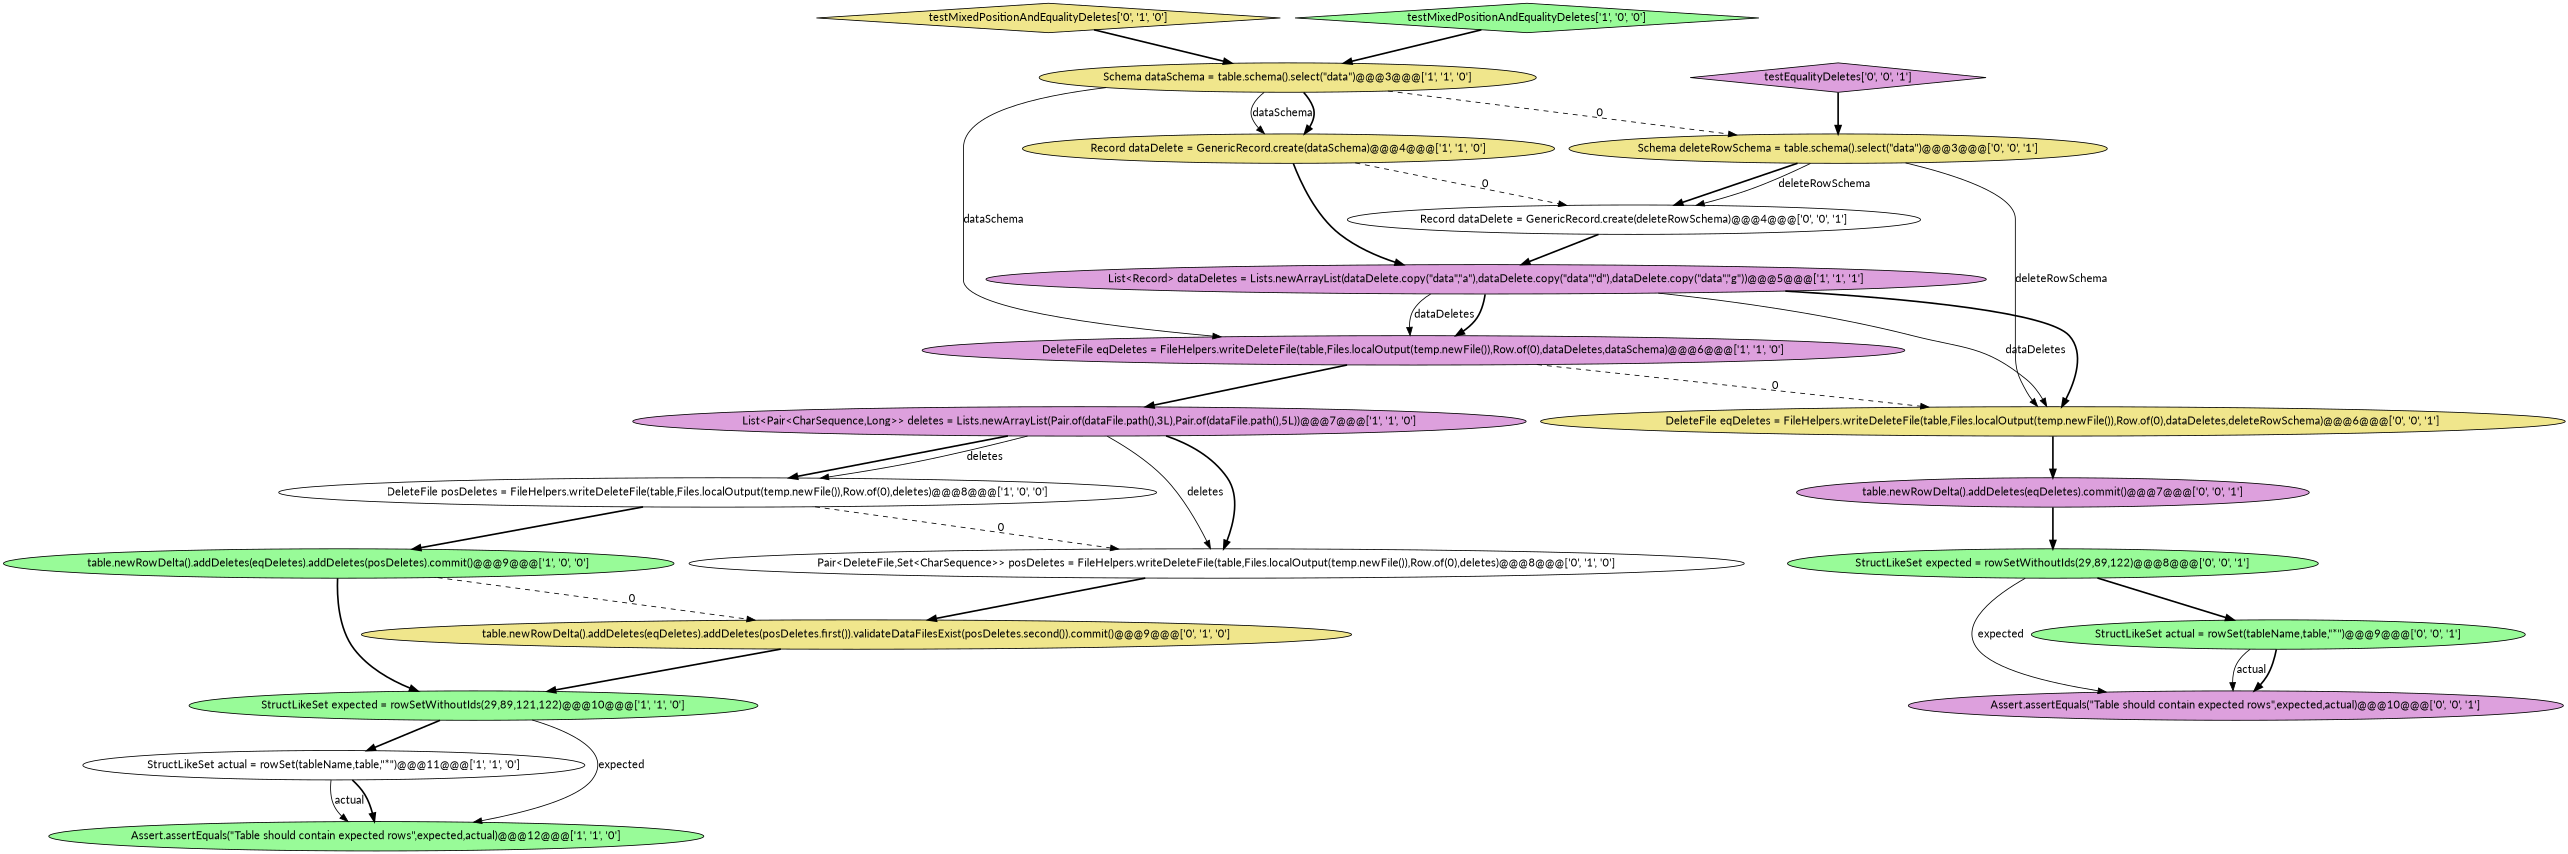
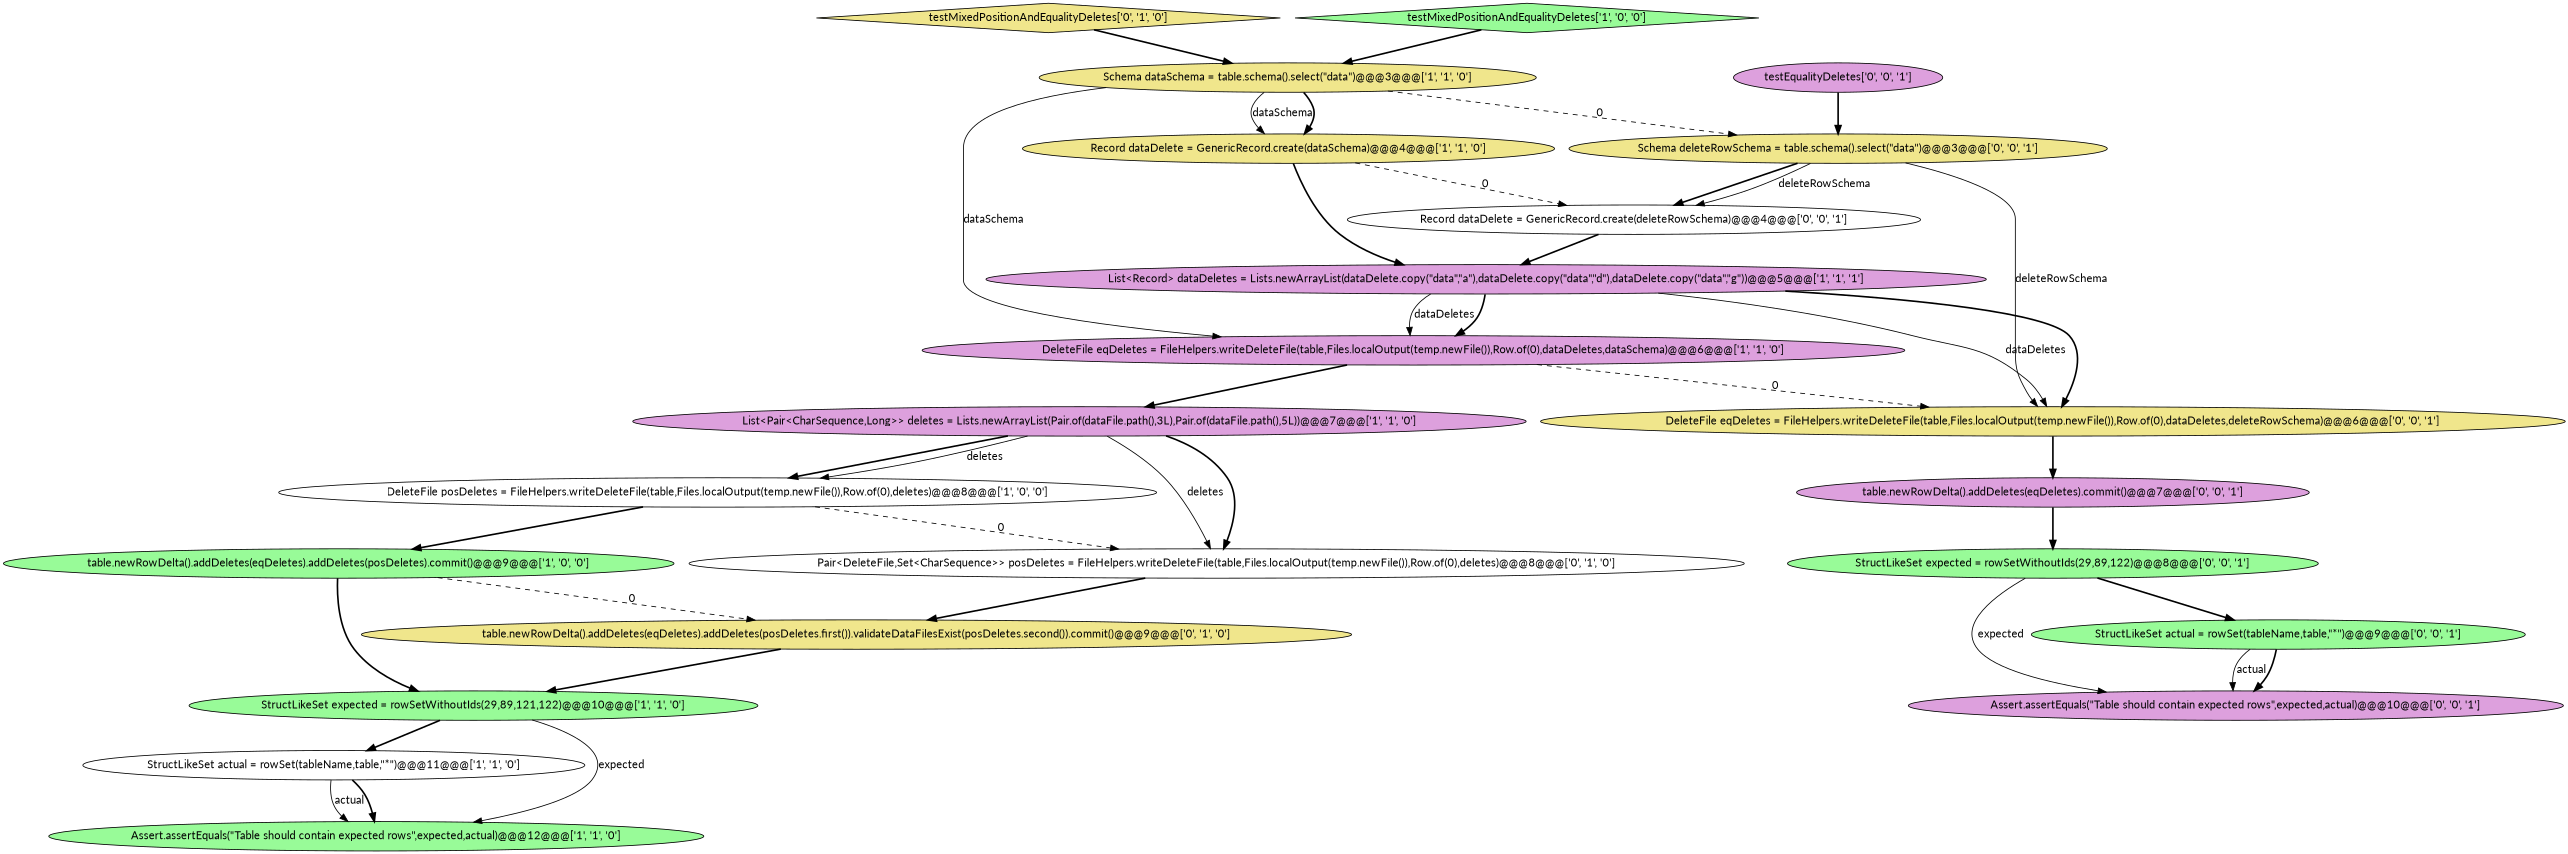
node "testEqualityDeletes['0', '0', '1']": shape diamond -> ellipse
